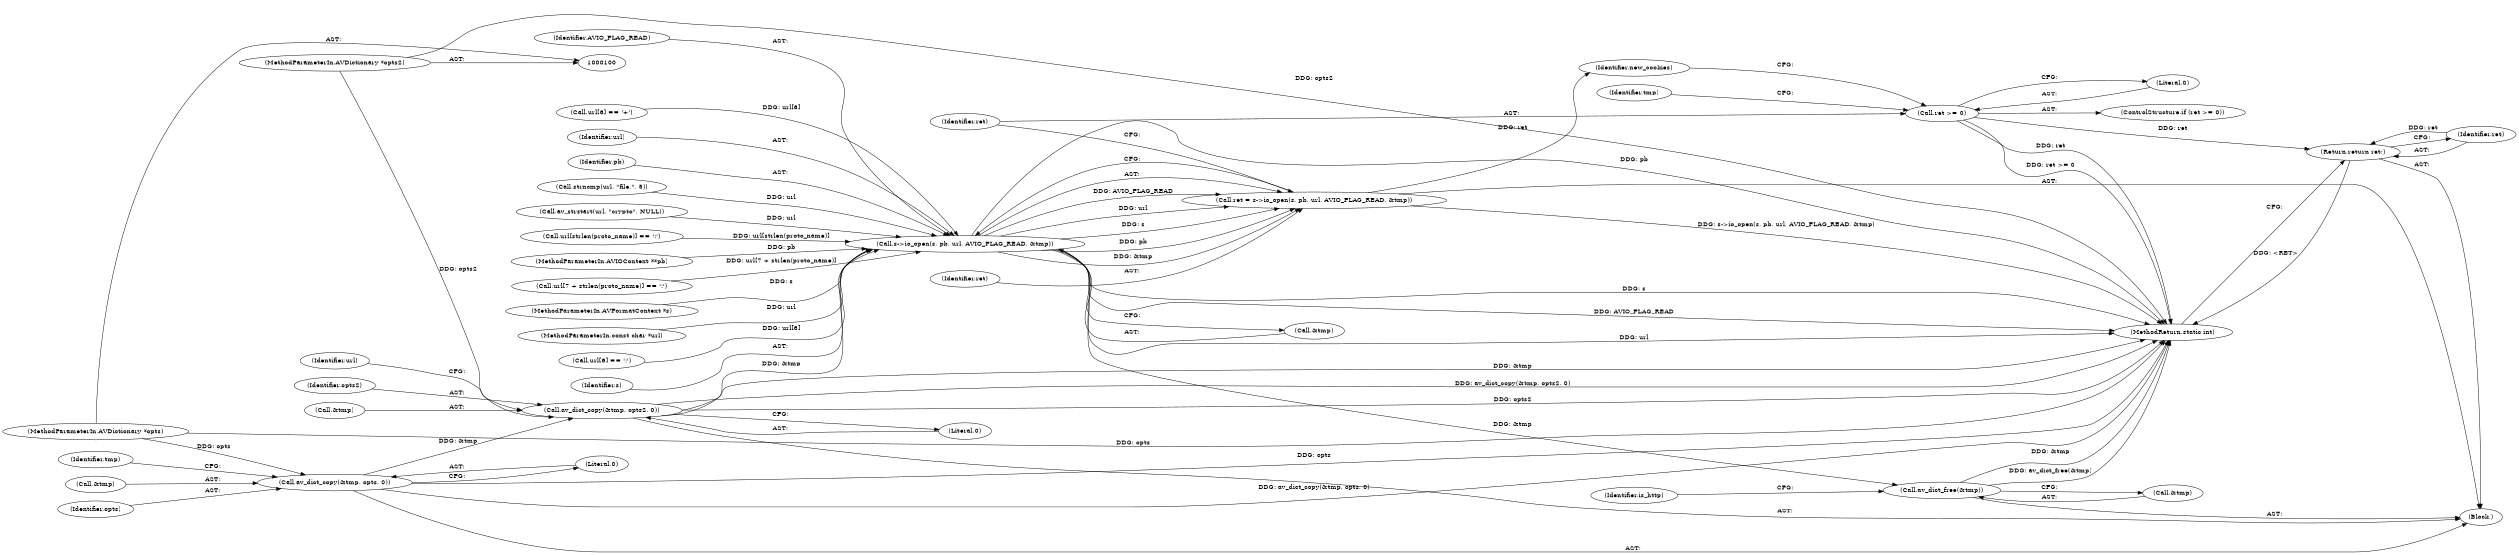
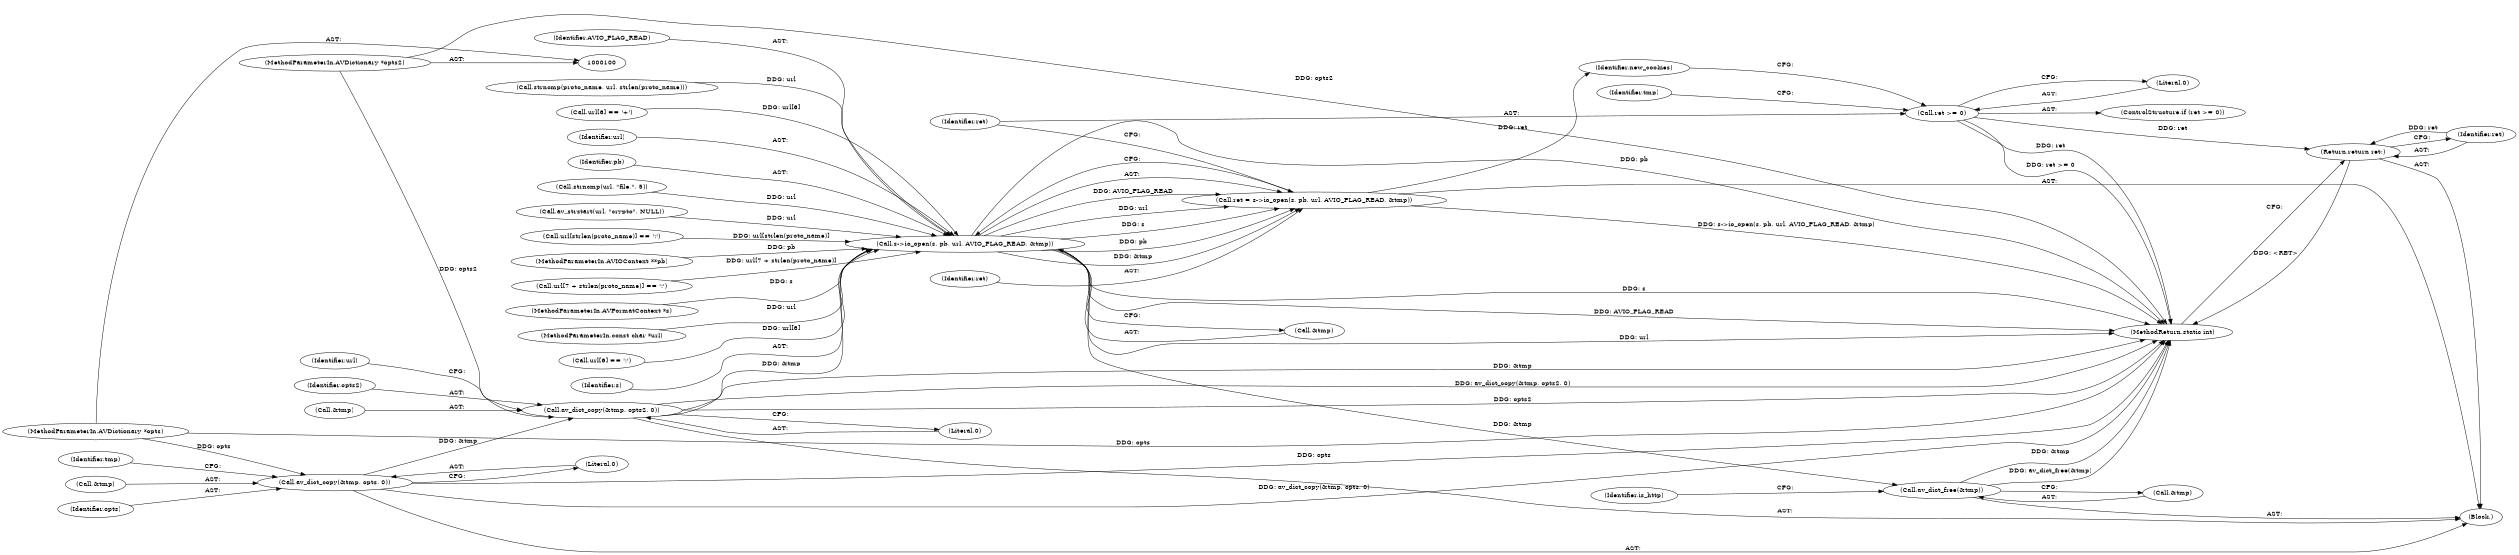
node "(Call,strncmp(proto_name, url, strlen(proto_name)))": added
